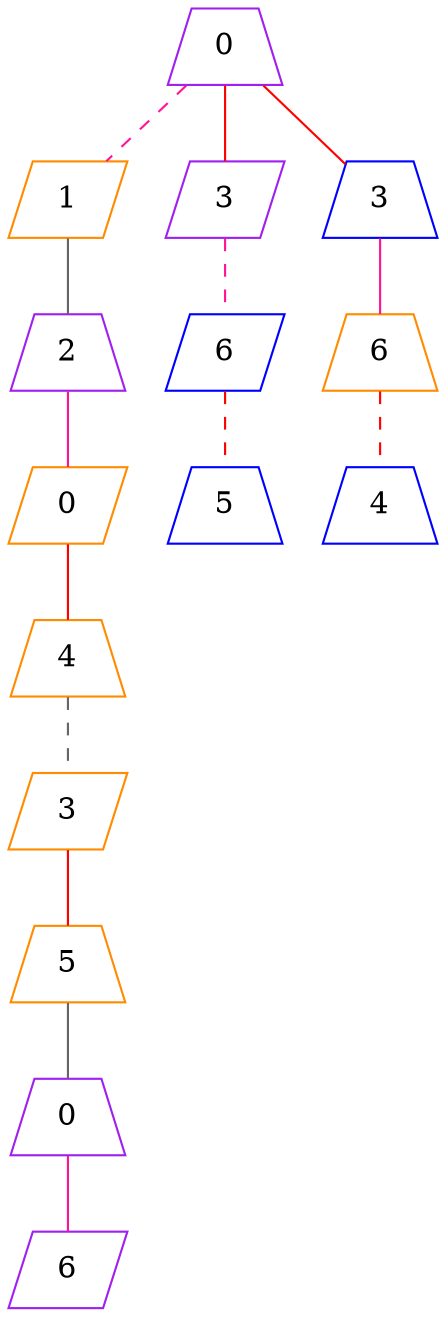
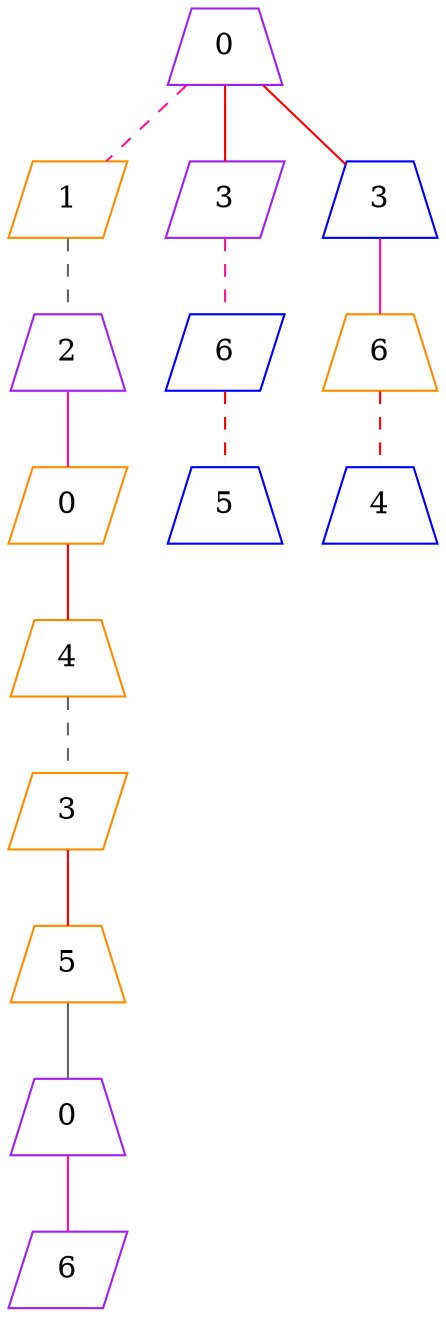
edge "1" -- "2": style solid -> dashed
